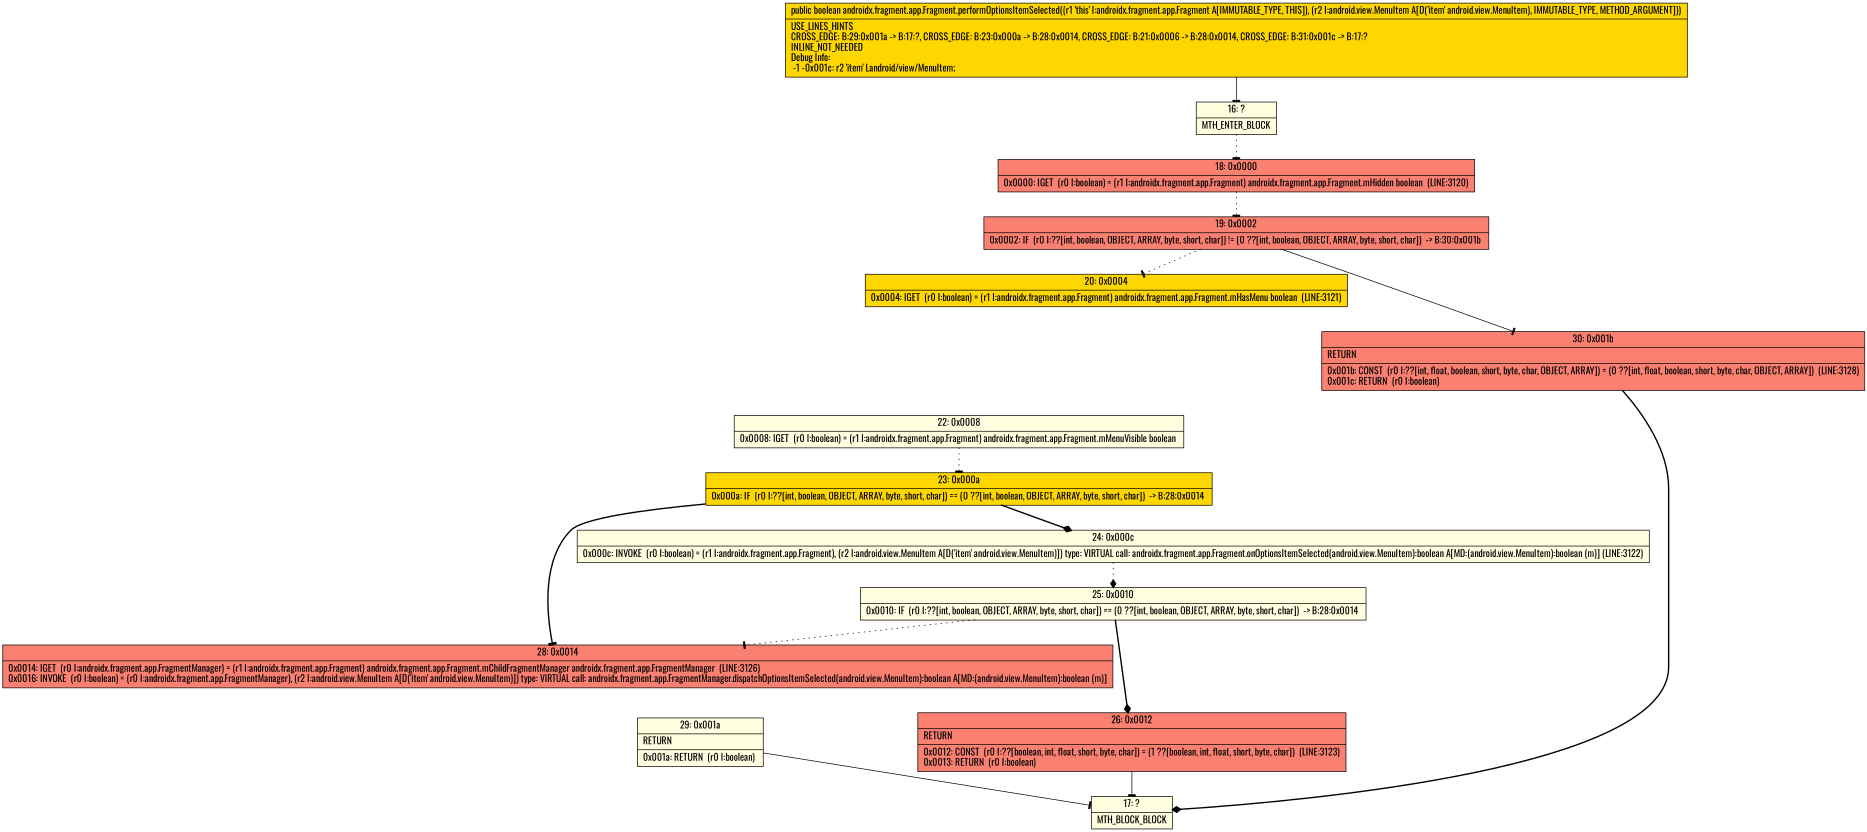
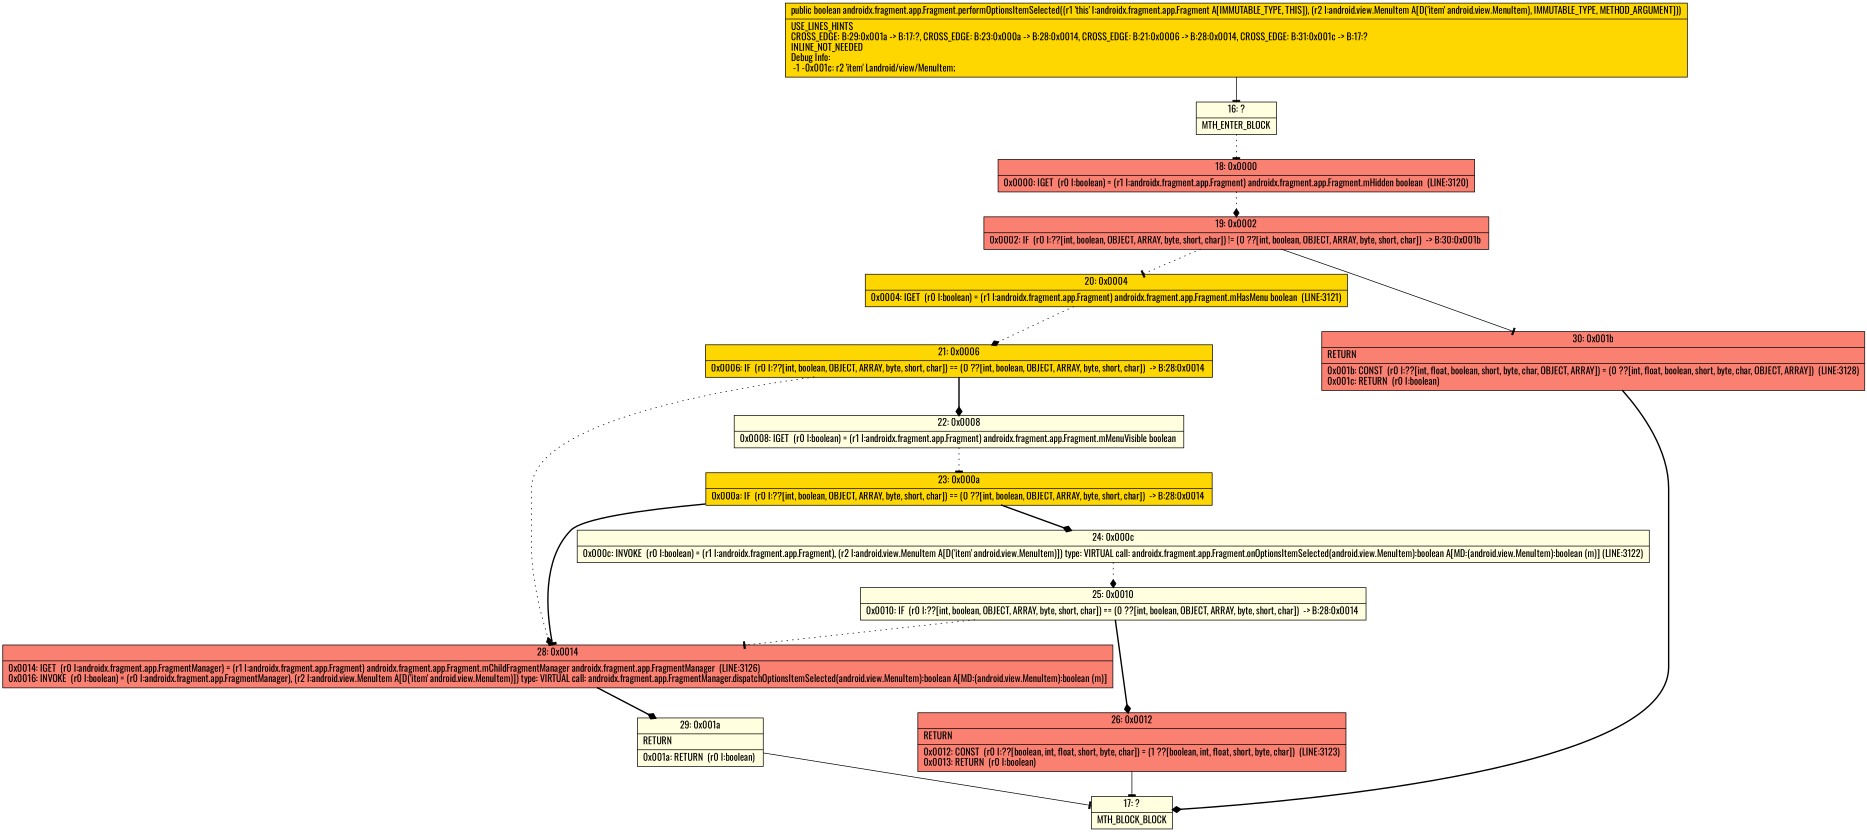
edge "18: 0x0000" -> "19: 0x0002": arrowhead tee -> diamond
node "21: 0x0006": added
edge "28: 0x0014" -> "29: 0x001a": added
